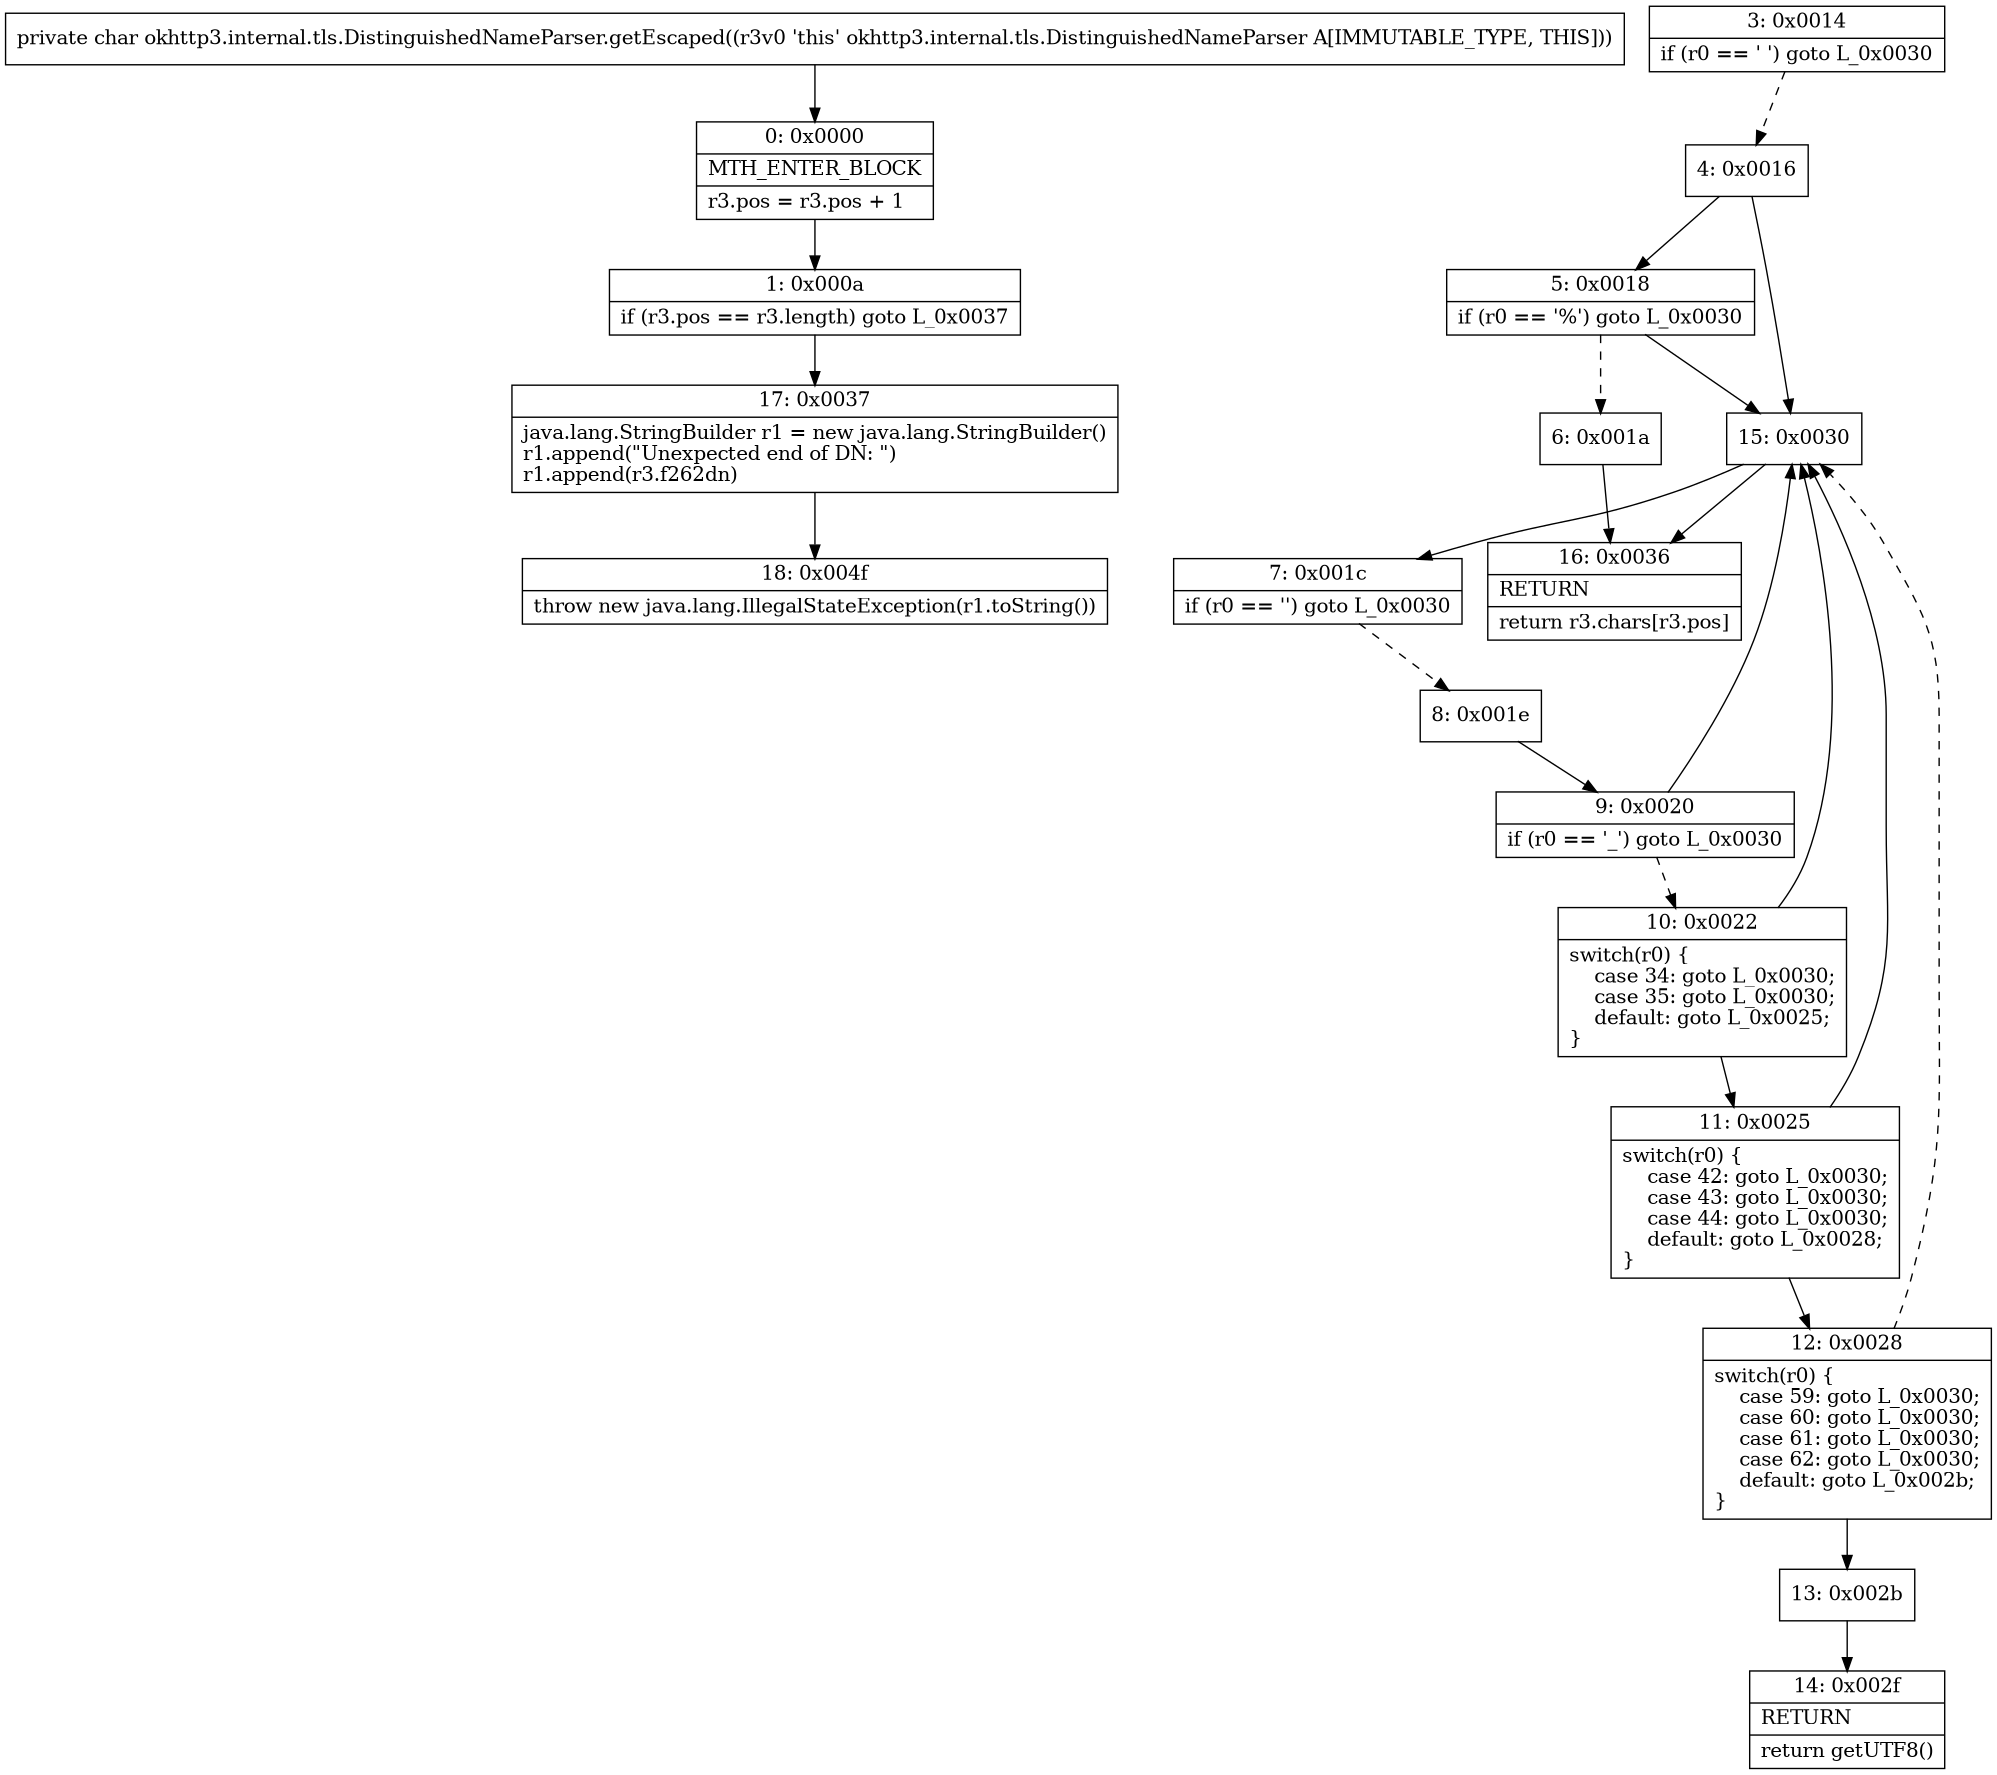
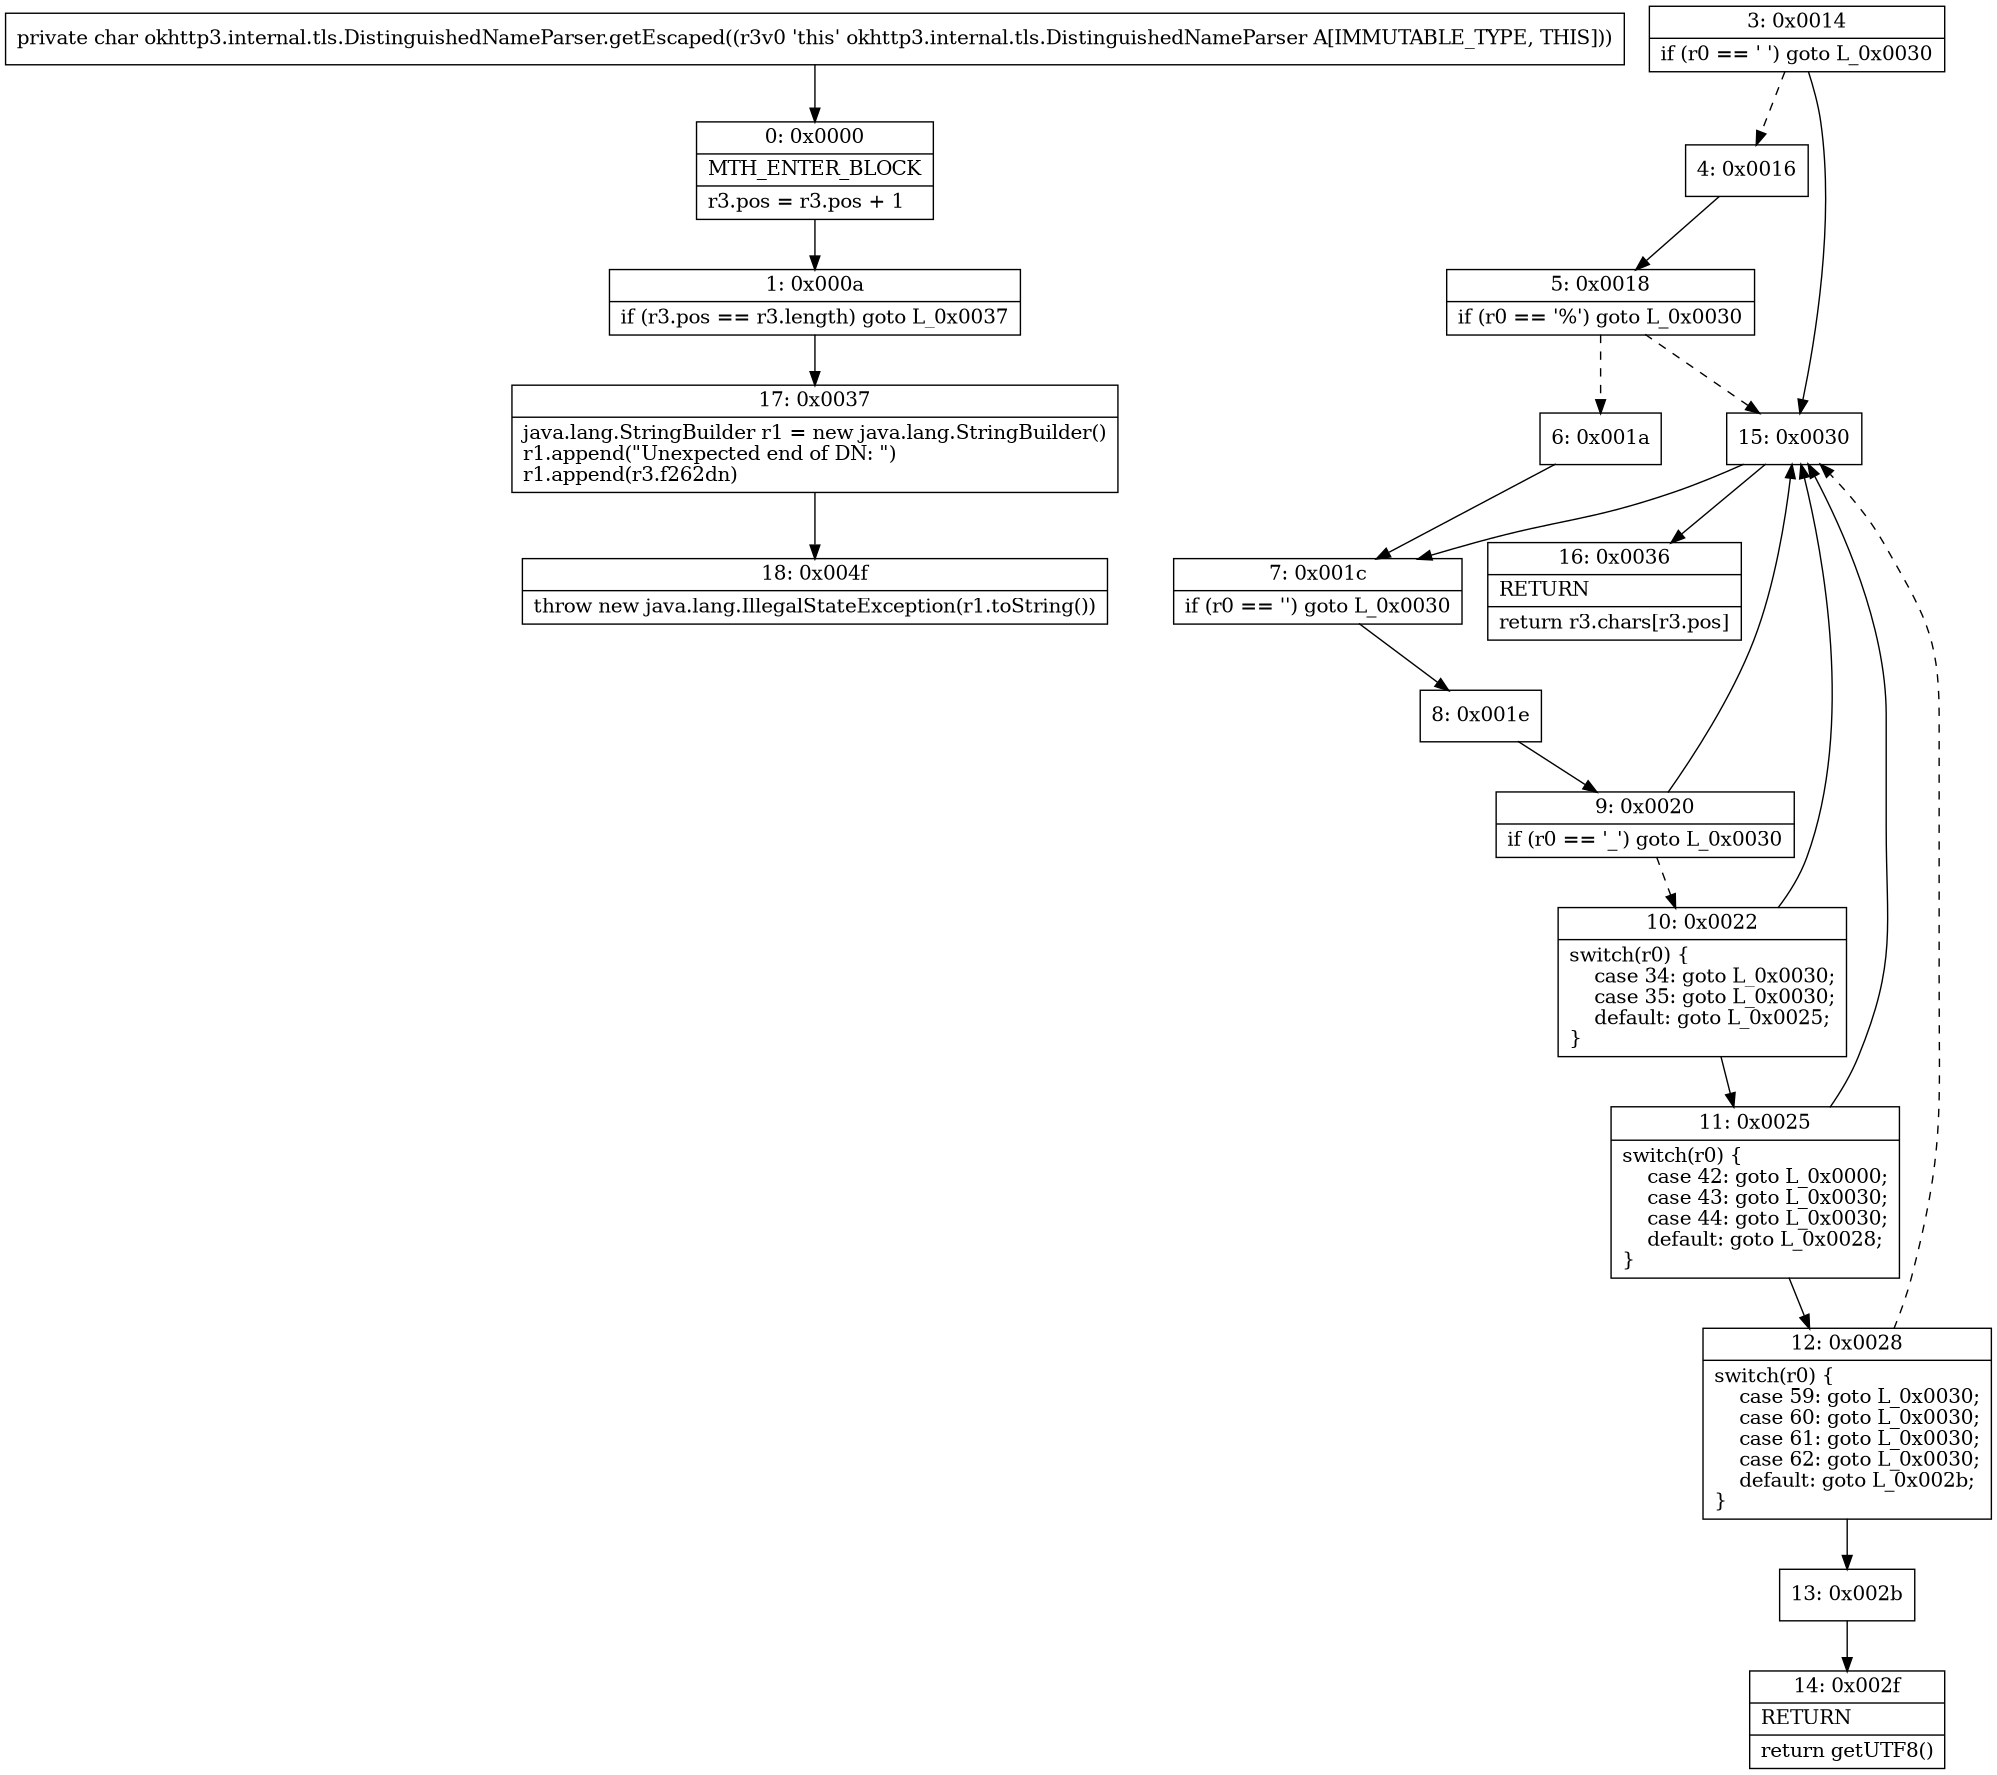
edge "4: 0x0016" -> "15: 0x0030": now "3: 0x0014" -> "15: 0x0030"
edge "5: 0x0018" -> "15: 0x0030": style solid -> dashed
edge "6: 0x001a" -> "16: 0x0036": now "6: 0x001a" -> "7: 0x001c"
edge "7: 0x001c" -> "8: 0x001e": style dashed -> solid
node "11: 0x0025": text "case 42: goto L_0x0030;" -> "case 42: goto L_0x0000;"
